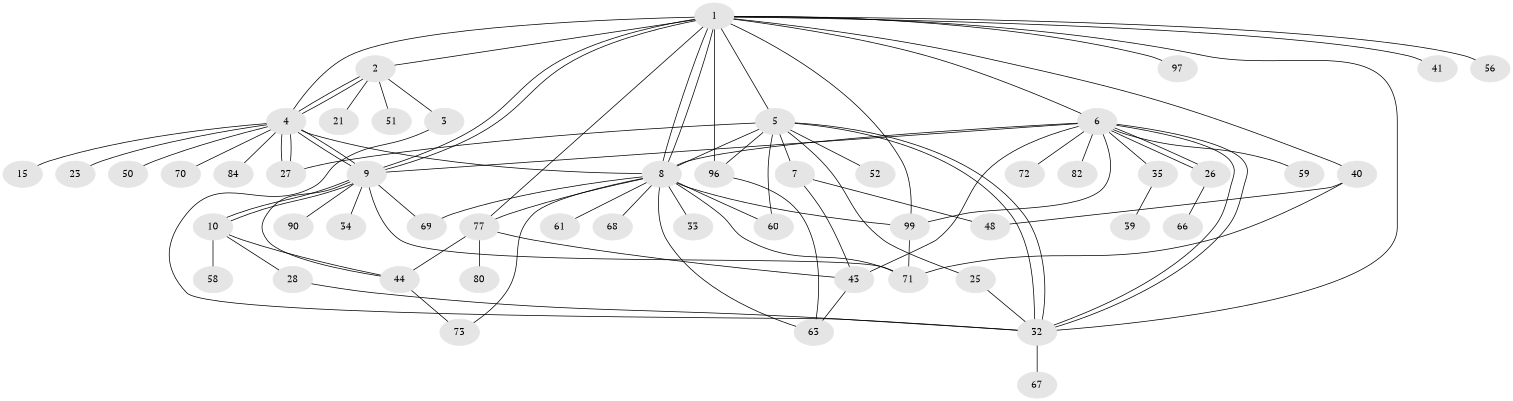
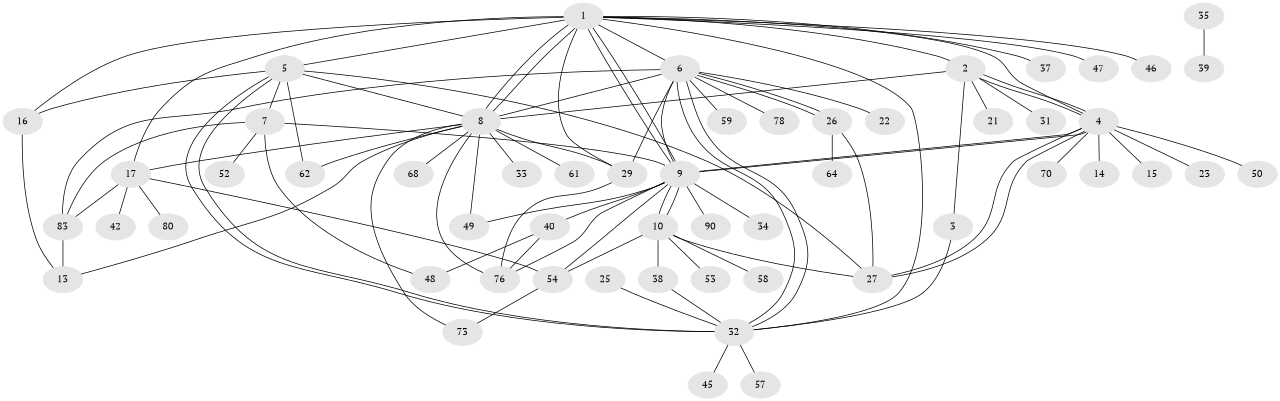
node "97": label "97" -> "37"
node "41": label "41" -> "47"
node "56": label "56" -> "46"
edge "1" -- "40": now "9" -- "40"
node "51": label "51" -> "31"
edge "7" -- "9": added
edge "5" -- "52": now "7" -- "52"
edge "6" -- "35": removed
edge "4" -- "8": now "2" -- "8"
node "84": label "84" -> "14"
node "96": label "96" -> "16"
node "72": label "72" -> "78"
node "82": label "82" -> "22"
edge "26" -- "27": added
edge "5" -- "25": removed
node "42": added
node "69": label "69" -> "49"
node "77": label "77" -> "17"
node "60": label "60" -> "62"
node "99": label "99" -> "29"
node "66": label "66" -> "64"
edge "10" -- "27": added
node "28": label "28" -> "38"
node "44": label "44" -> "54"
node "53": added
node "43": label "43" -> "83"
node "71": label "71" -> "76"
node "63": label "63" -> "13"
node "45": added
node "67": label "67" -> "57"
